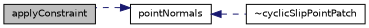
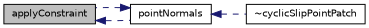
edge "pointNormals" -> "applyConstraint": added
